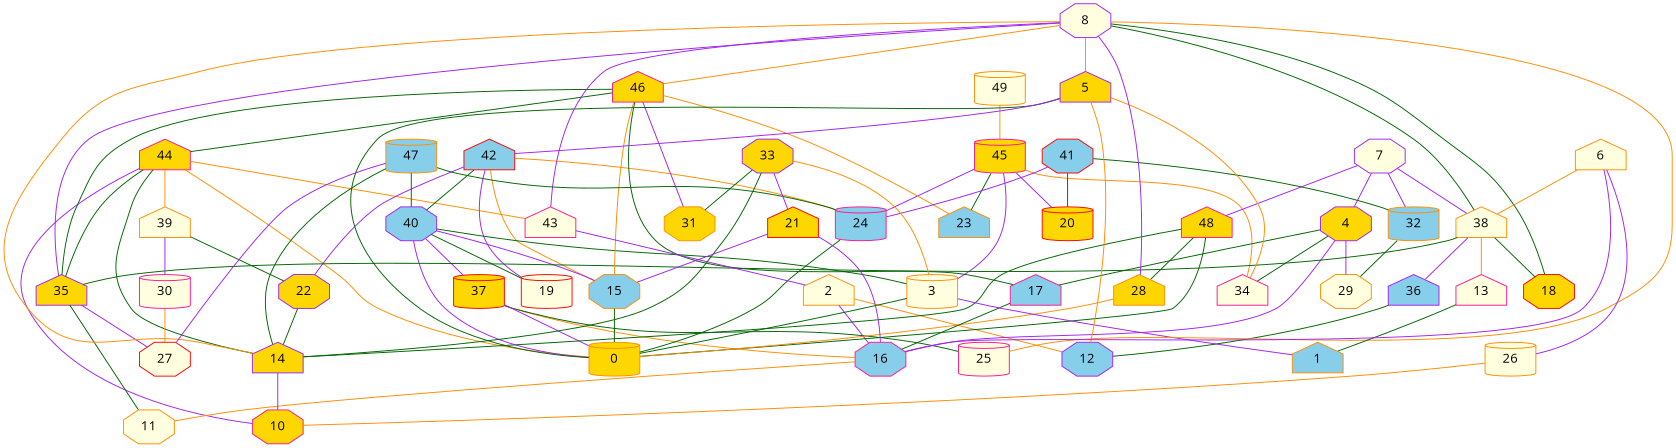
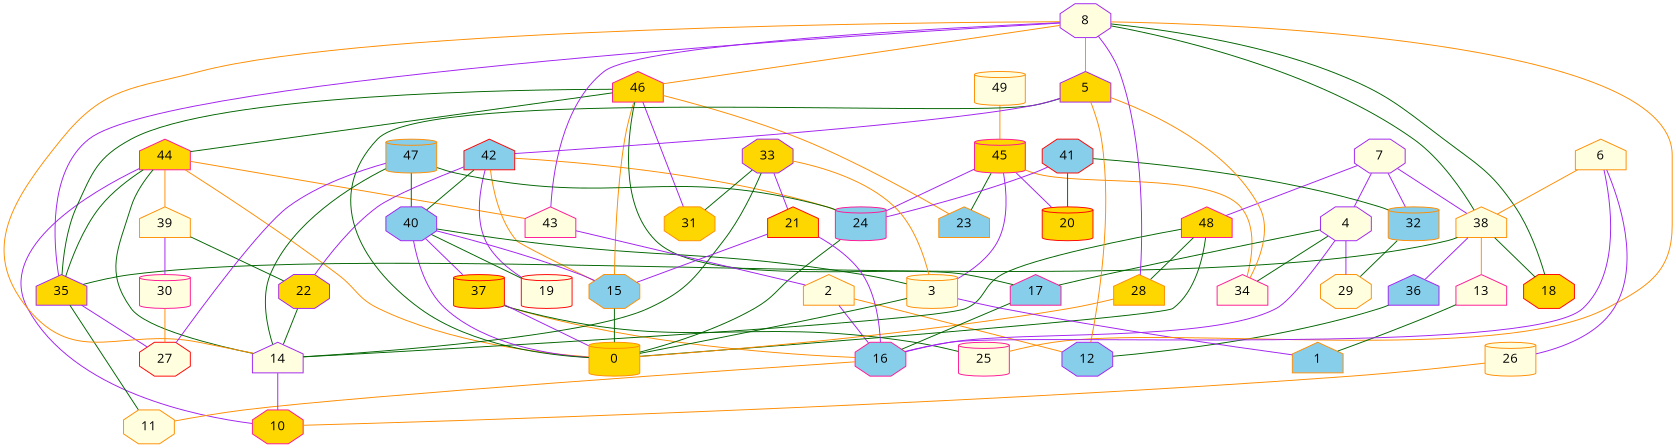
node "4": fillcolor gold -> lightyellow
node "14": fillcolor gold -> lightyellow
